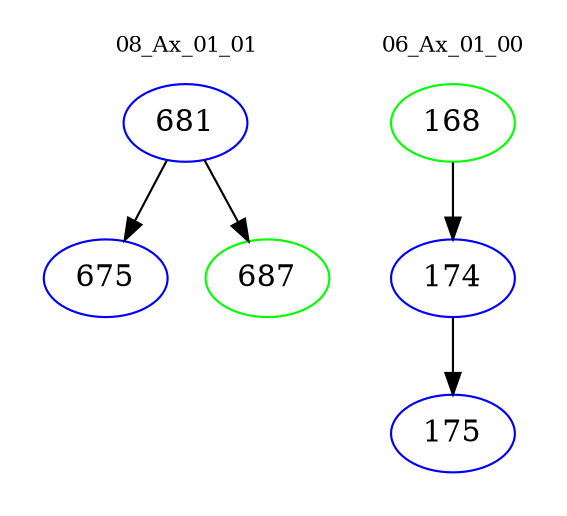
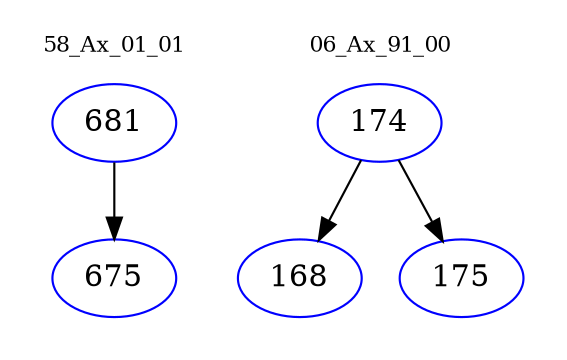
cluster "08_Ax_01_01": label "08_Ax_01_01" -> "58_Ax_01_01"
cluster "06_Ax_01_00": label "06_Ax_01_00" -> "06_Ax_91_00"
node "168": color green -> blue
edge "168" -> "174": reversed
node "687": removed
